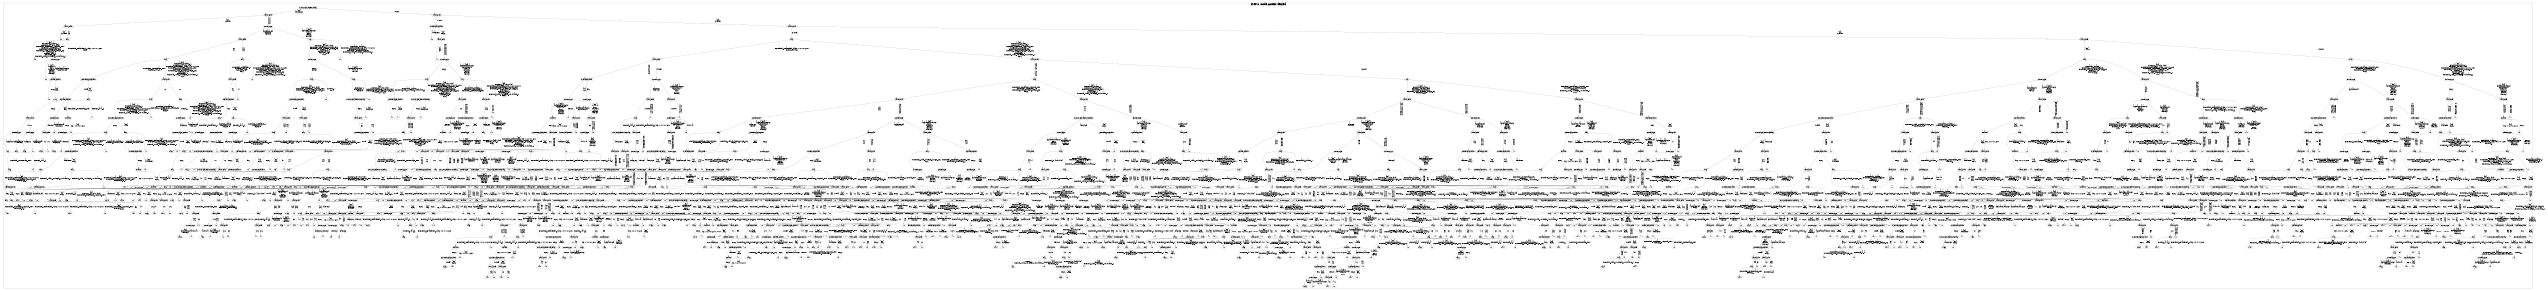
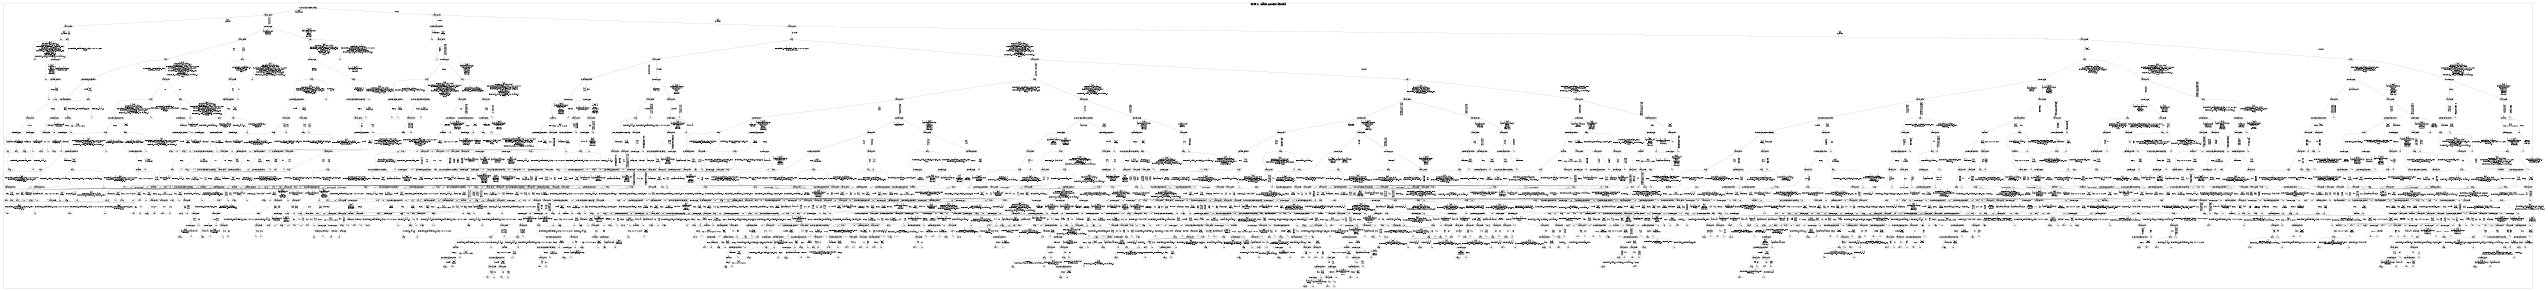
cluster "Tree 0, Code Access denied": label "Tree 0, Code Access denied" -> "Tree 0, Class Access denied"
